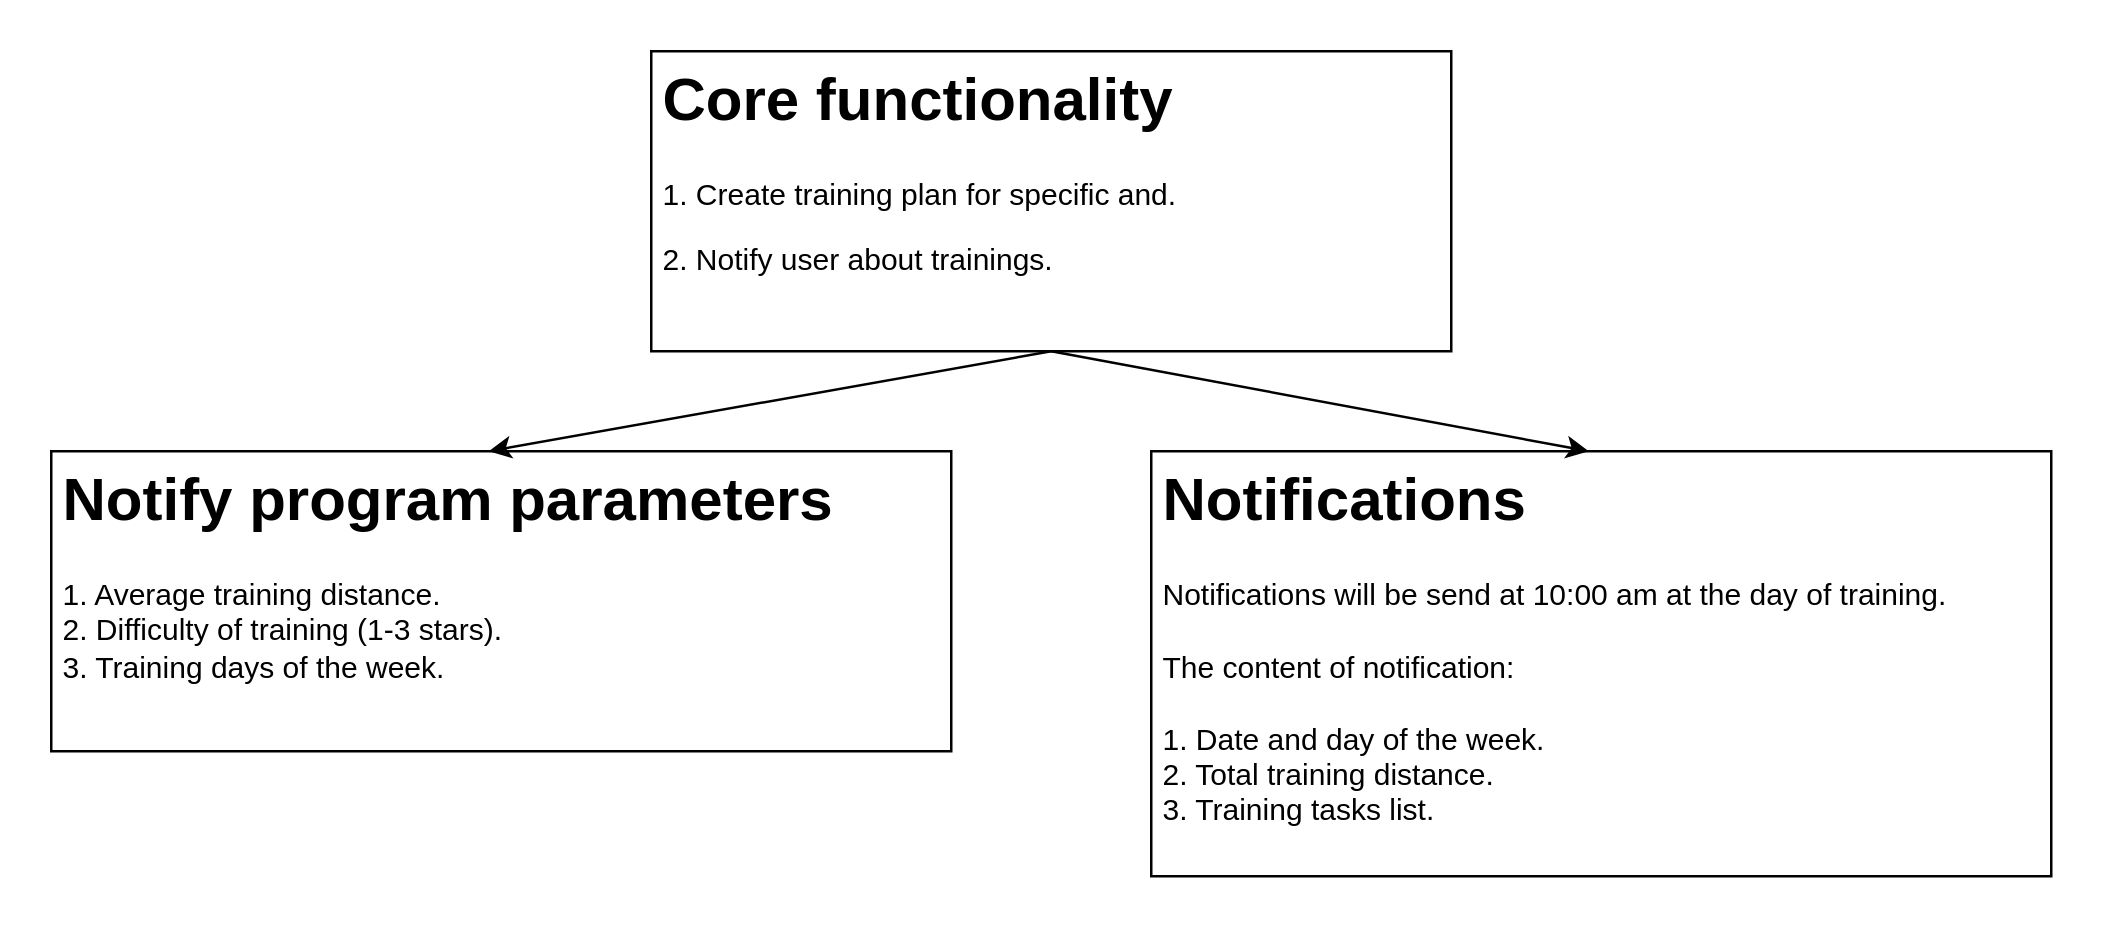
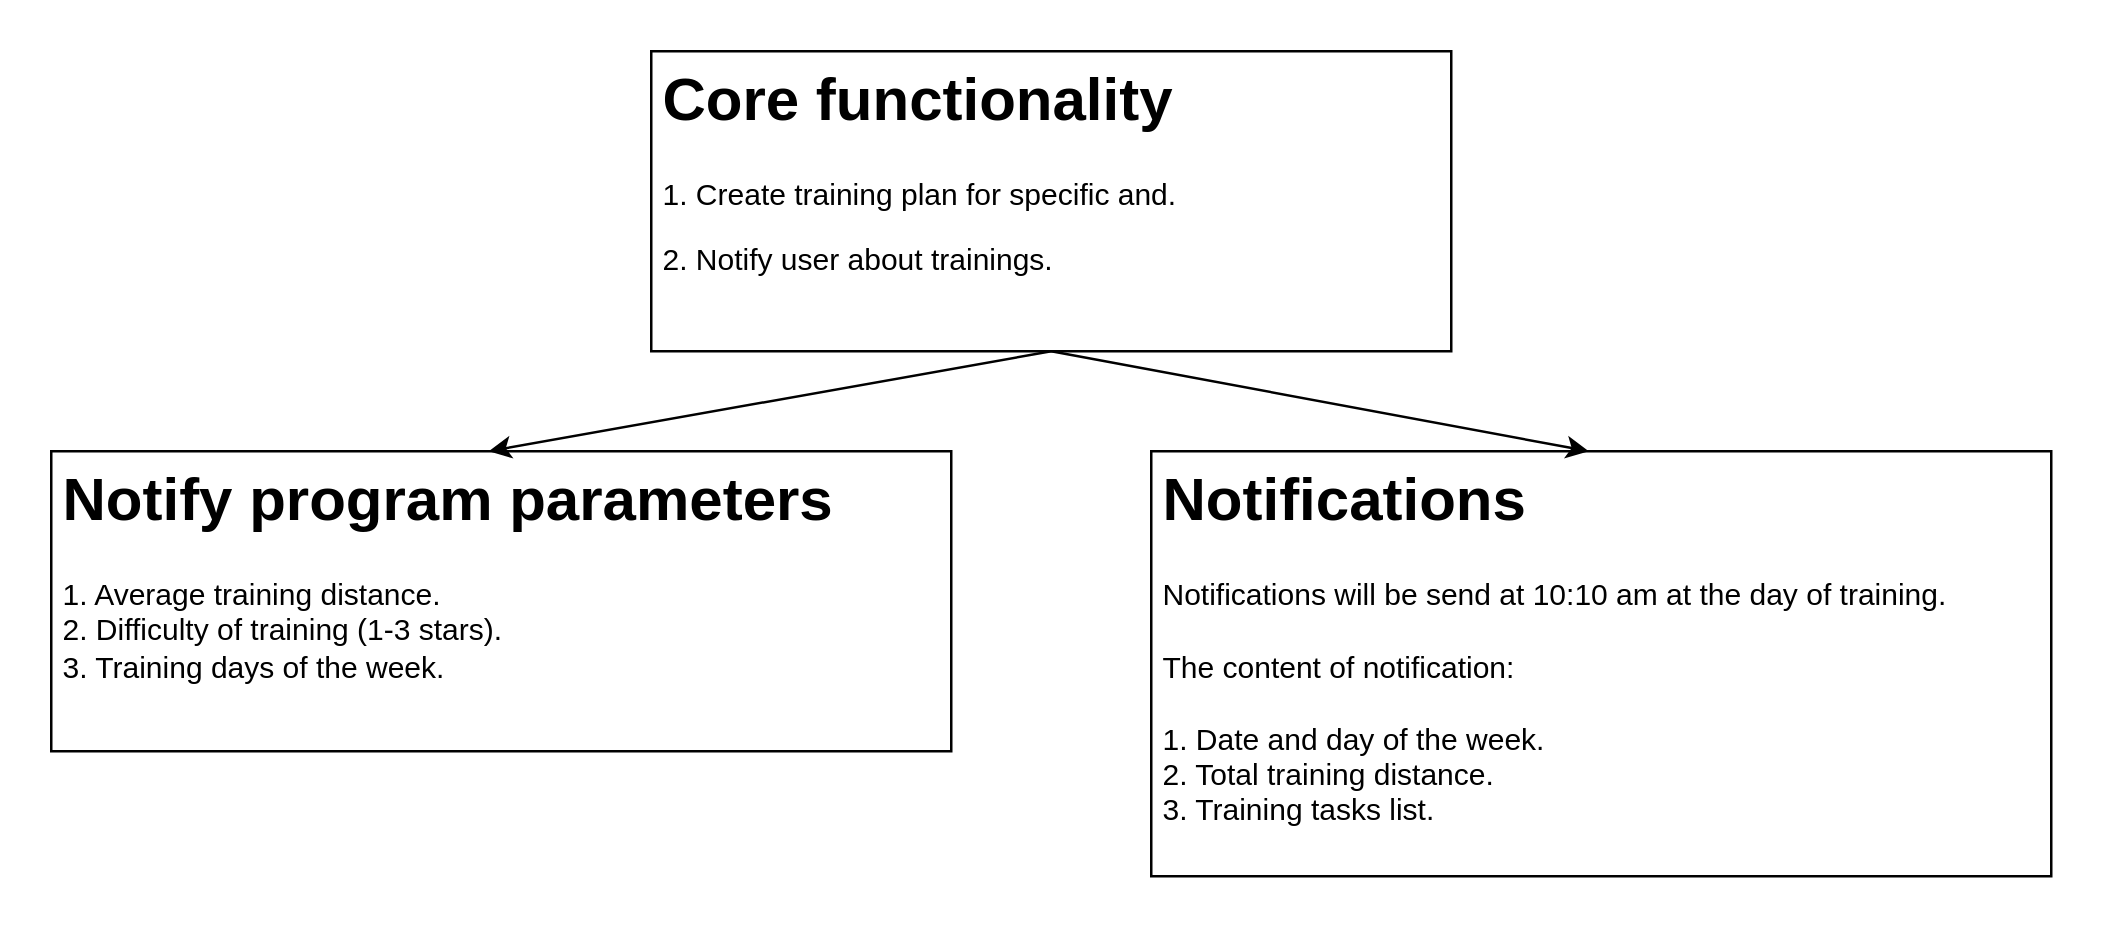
node "Notifications Notifications will be send at 10:00 am at the day of training. The content of notification: 1. Date and day of the week. 2. Total training distance. 3. Training tasks list.": label "Notifications Notifications will be send at 10:00 am at the day of training. The content of notification: 1. Date and day of the week. 2. Total training distance. 3. Training tasks list." -> "Notifications Notifications will be send at 10:10 am at the day of training. The content of notification: 1. Date and day of the week. 2. Total training distance. 3. Training tasks list."
